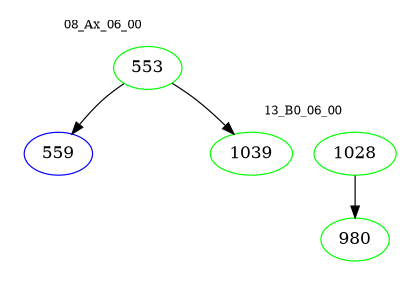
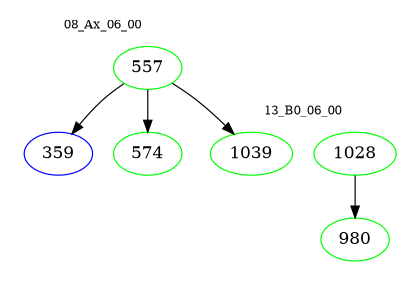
node "553": label "553" -> "557"
node "559": label "559" -> "359"
node "574": added
